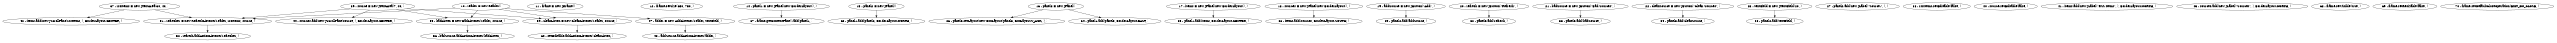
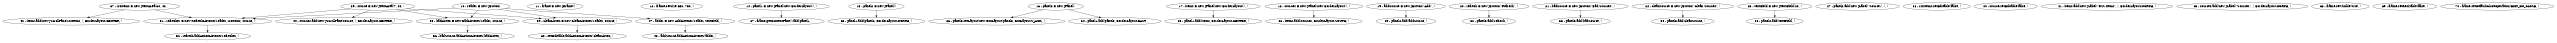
node "10 : reader = new Reader()": label "10 : reader = new Reader()" -> "10 : reader = new JButton()"
